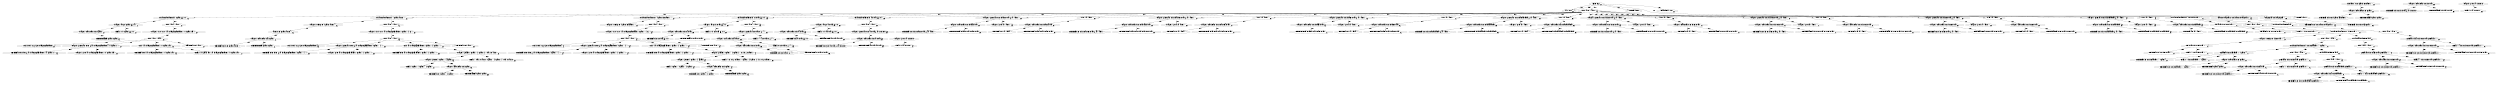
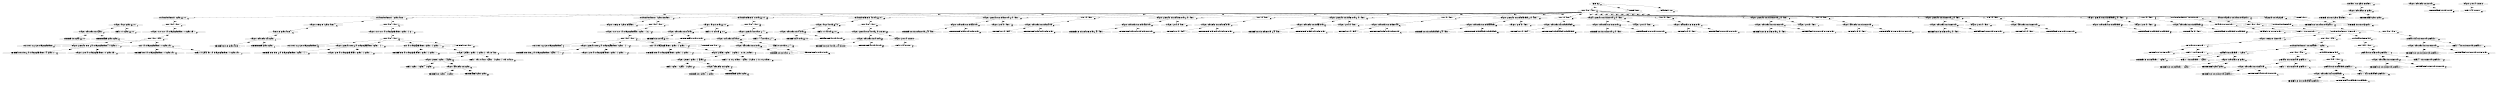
edge "(LITERAL,1,new String[1])" -> "(<operator>.alloc,new String[1])": reversed
node "(PARAM,this)": removed
node "(IDENTIFIER,this,this.includes = new String[1])": removed
edge "(METHOD,scan)" -> "(MODIFIER,VIRTUAL)": now "(MODIFIER,PUBLIC)" -> "(MODIFIER,VIRTUAL)"
edge "(CONTROL_STRUCTURE,IF,if (includes == null))" -> "(<operator>.equals,includes == null)": removed, label "AST:"
edge "(CONTROL_STRUCTURE,IF,if (excludes == null))" -> "(<operator>.equals,excludes == null)": added, label "AST:"
edge "(CONTROL_STRUCTURE,IF,if (basedir == null))" -> "(<operator>.equals,basedir == null)": removed, label "AST:"
edge "(checkIncludePatterns,this.checkIncludePatterns())" -> "(IDENTIFIER,this,this.checkIncludePatterns())": now "(IDENTIFIER,this,this.basedir.isDirectory())" -> "(IDENTIFIER,this,this.checkIncludePatterns())"
node "(IDENTIFIER,this,this.filesExcluded = new Vector())": added
node "(IDENTIFIER,this,this.dirsDeselected = new Vector())": removed
edge "(<operator>.assignment,this.excludes = new String[0])" -> "(<operator>.alloc,new String[0])": added, label "AST:"
node "(IDENTIFIER,this,basedir == null)": added
node "(IDENTIFIER,$obj1,<empty>)": removed
